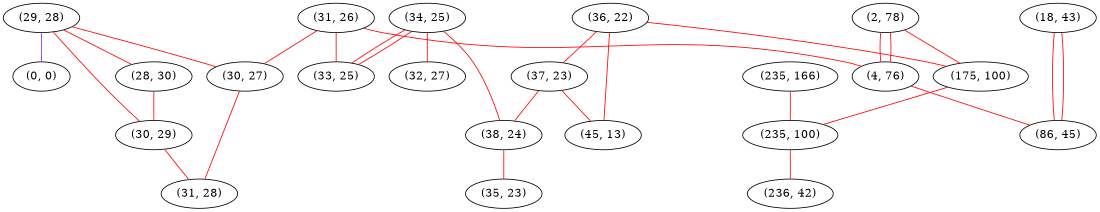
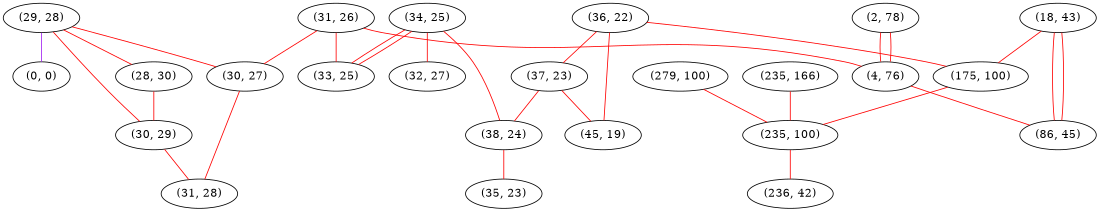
edge "(2, 78)" -- "(175, 100)": now "(18, 43)" -- "(175, 100)"
node "(279, 100)": added
node "(45, 13)": label "(45, 13)" -> "(45, 19)"
